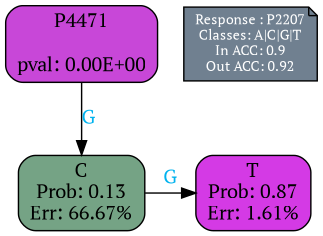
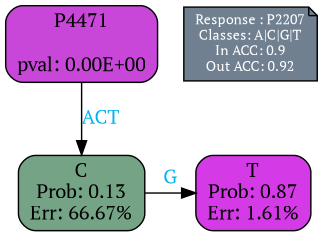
edge "P4471 pval: 0.00E+00" -> "C Prob: 0.13 Err: 66.67%": label "G" -> "ACT"
